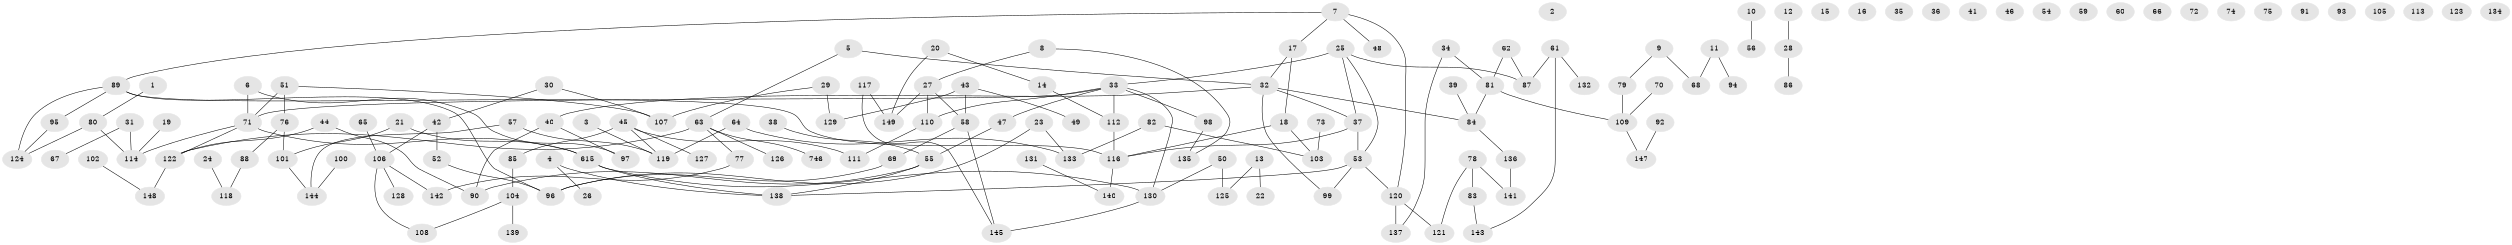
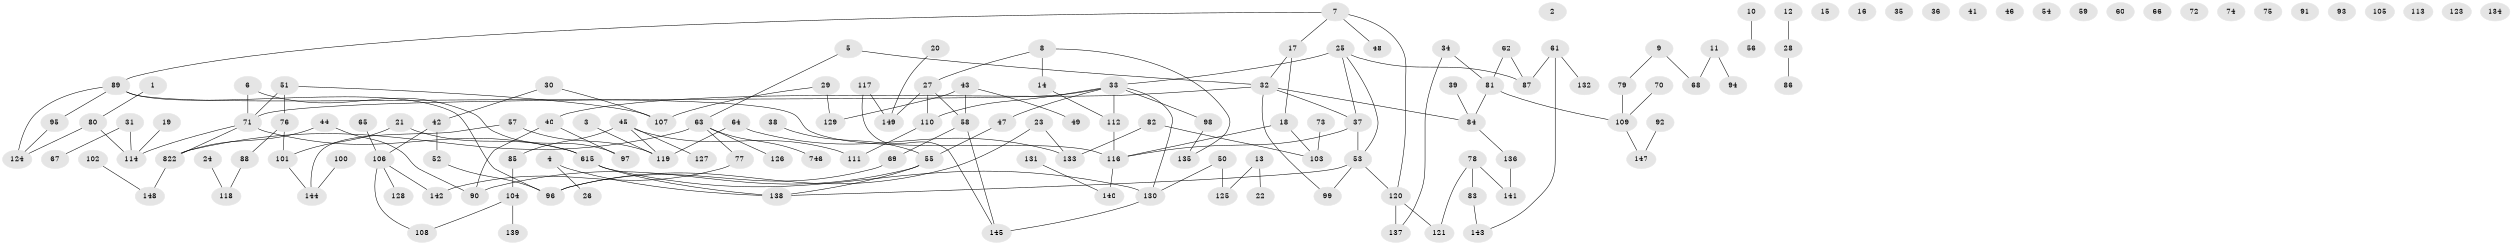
edge "20" -- "14": now "8" -- "14"
node "122": label "122" -> "822"
